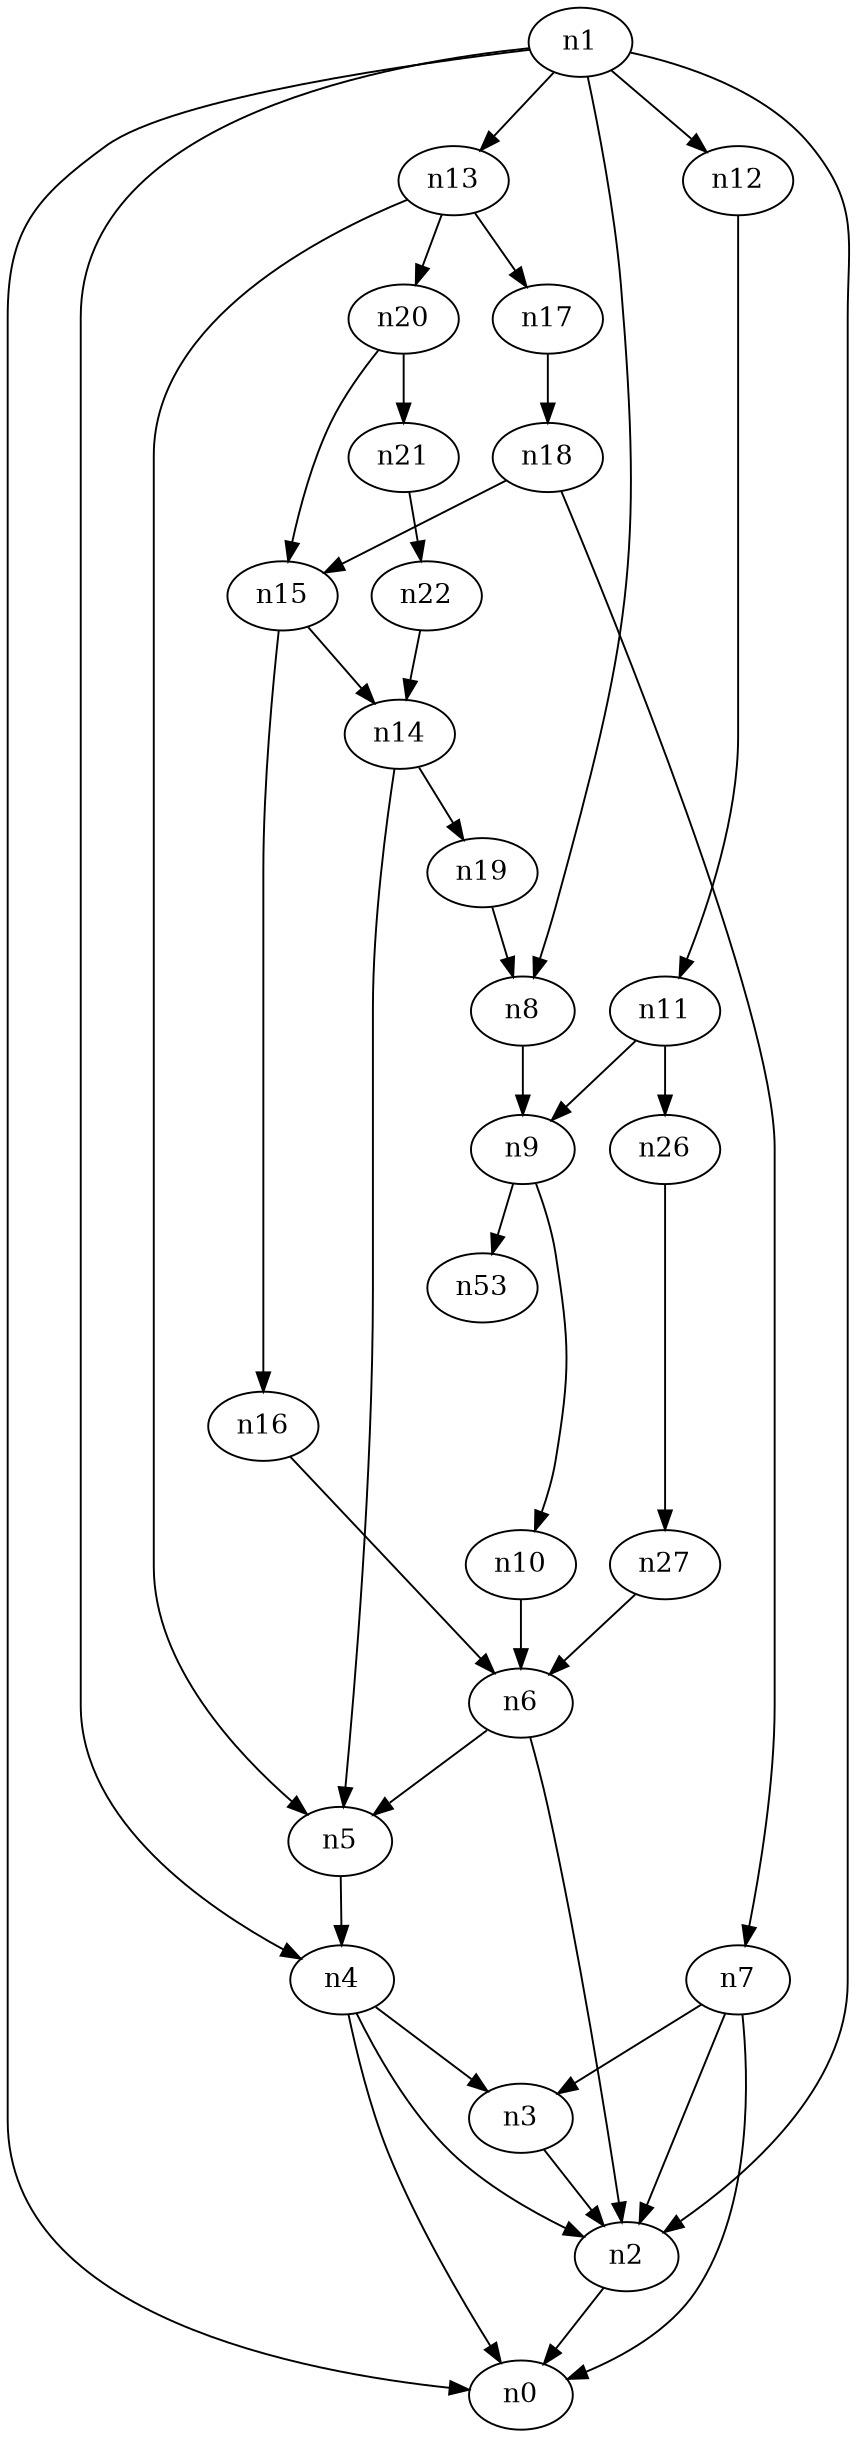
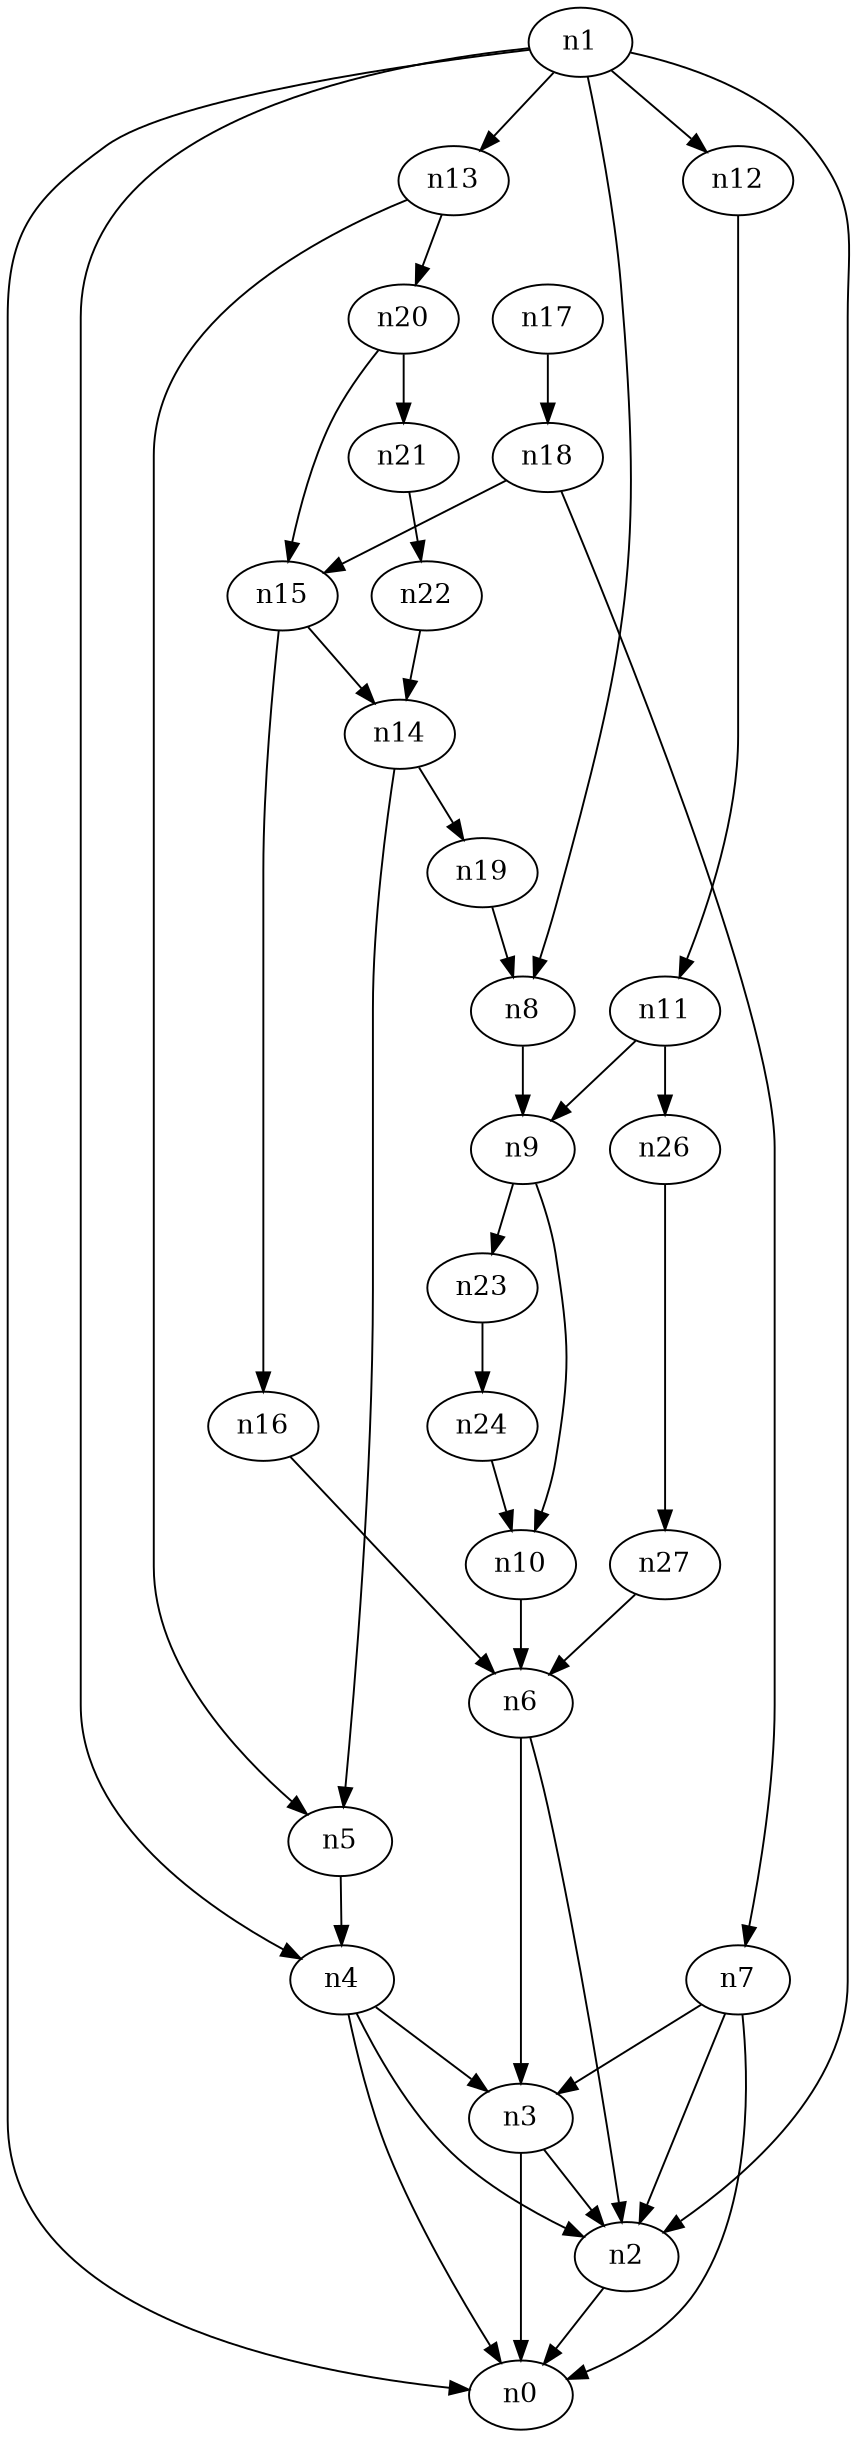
edge "n13" -> "n17": removed
node "n53": label "n53" -> "n23"
node "n24": added
edge "n6" -> "n5": now "n6" -> "n3"
edge "n3" -> "n0": added
